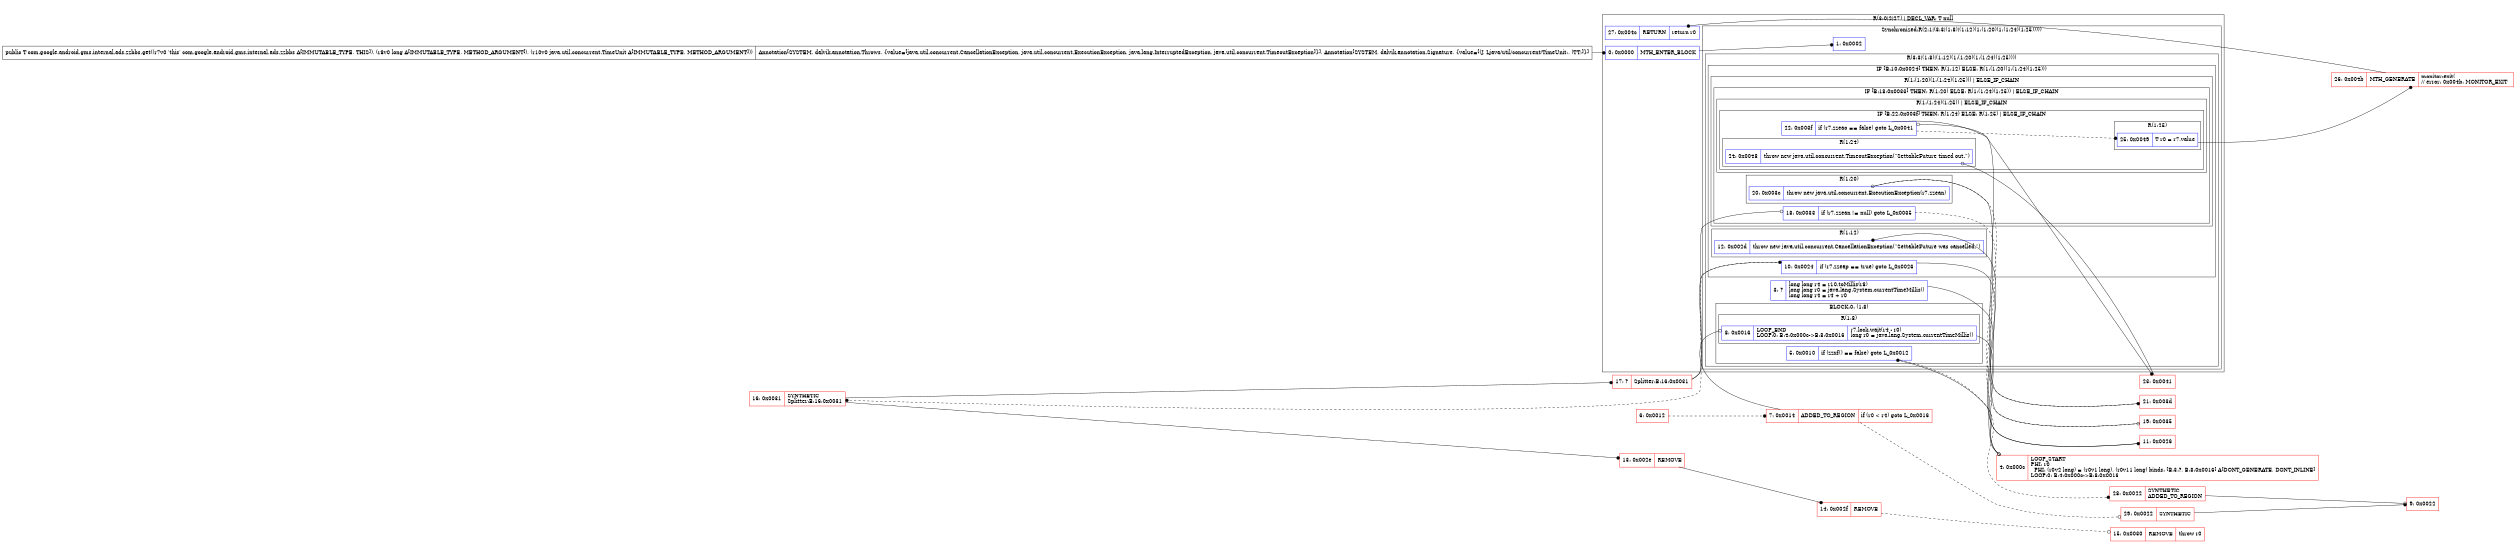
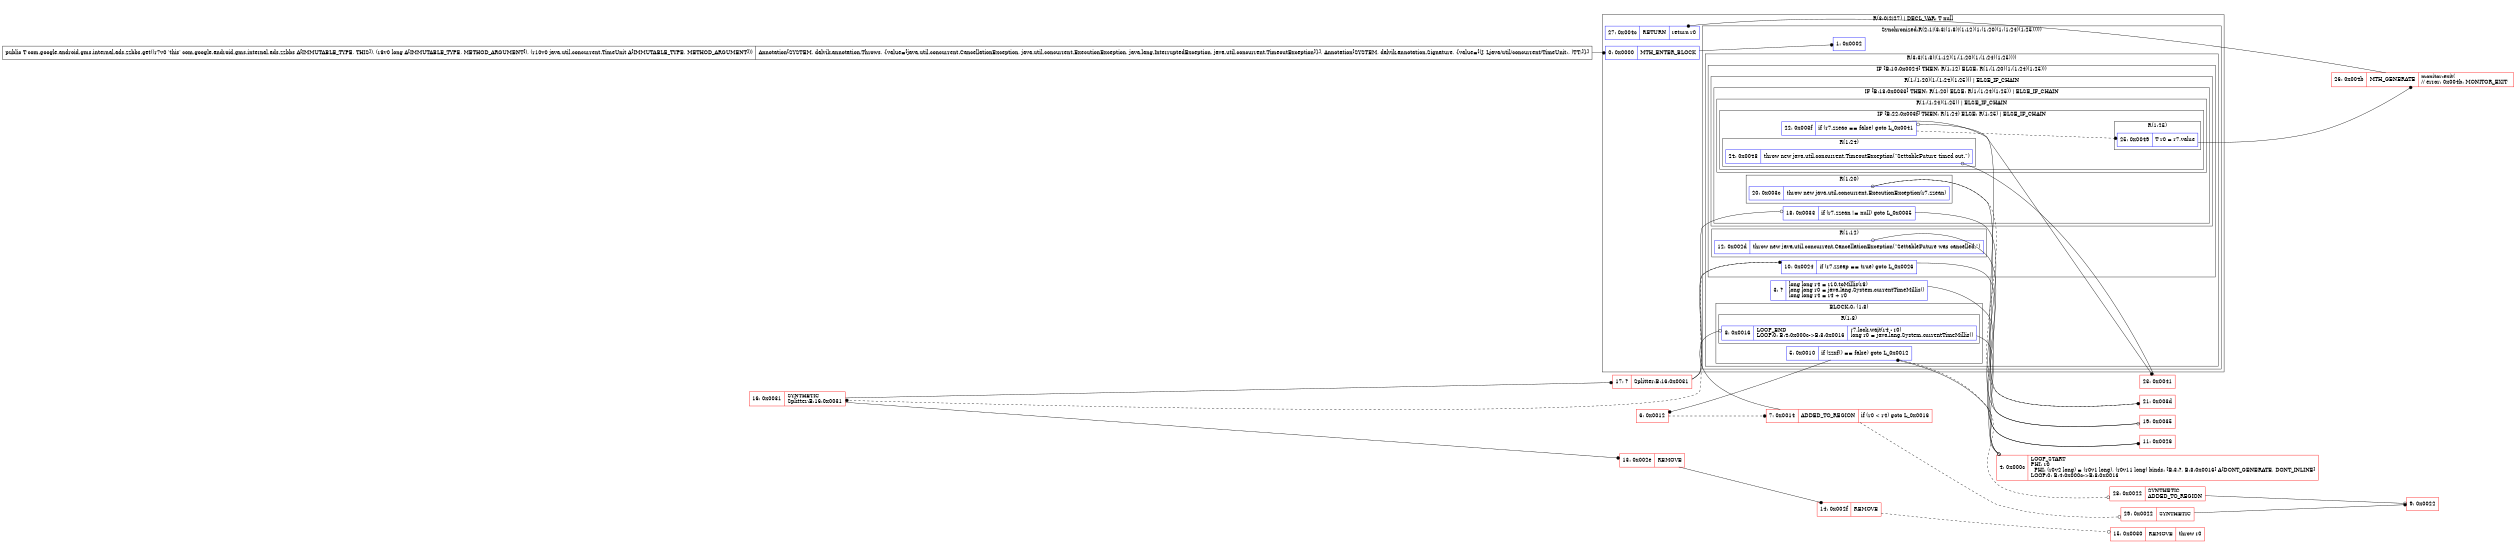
edge "11: 0x0026" -> "12: 0x002d": arrowhead dot -> odot
edge "18: 0x0033" -> "19: 0x0035": style dashed -> solid
edge "5: 0x0010" -> "6: 0x0012": added
edge "5: 0x0010" -> "28: 0x0022": arrowhead dot -> odot
